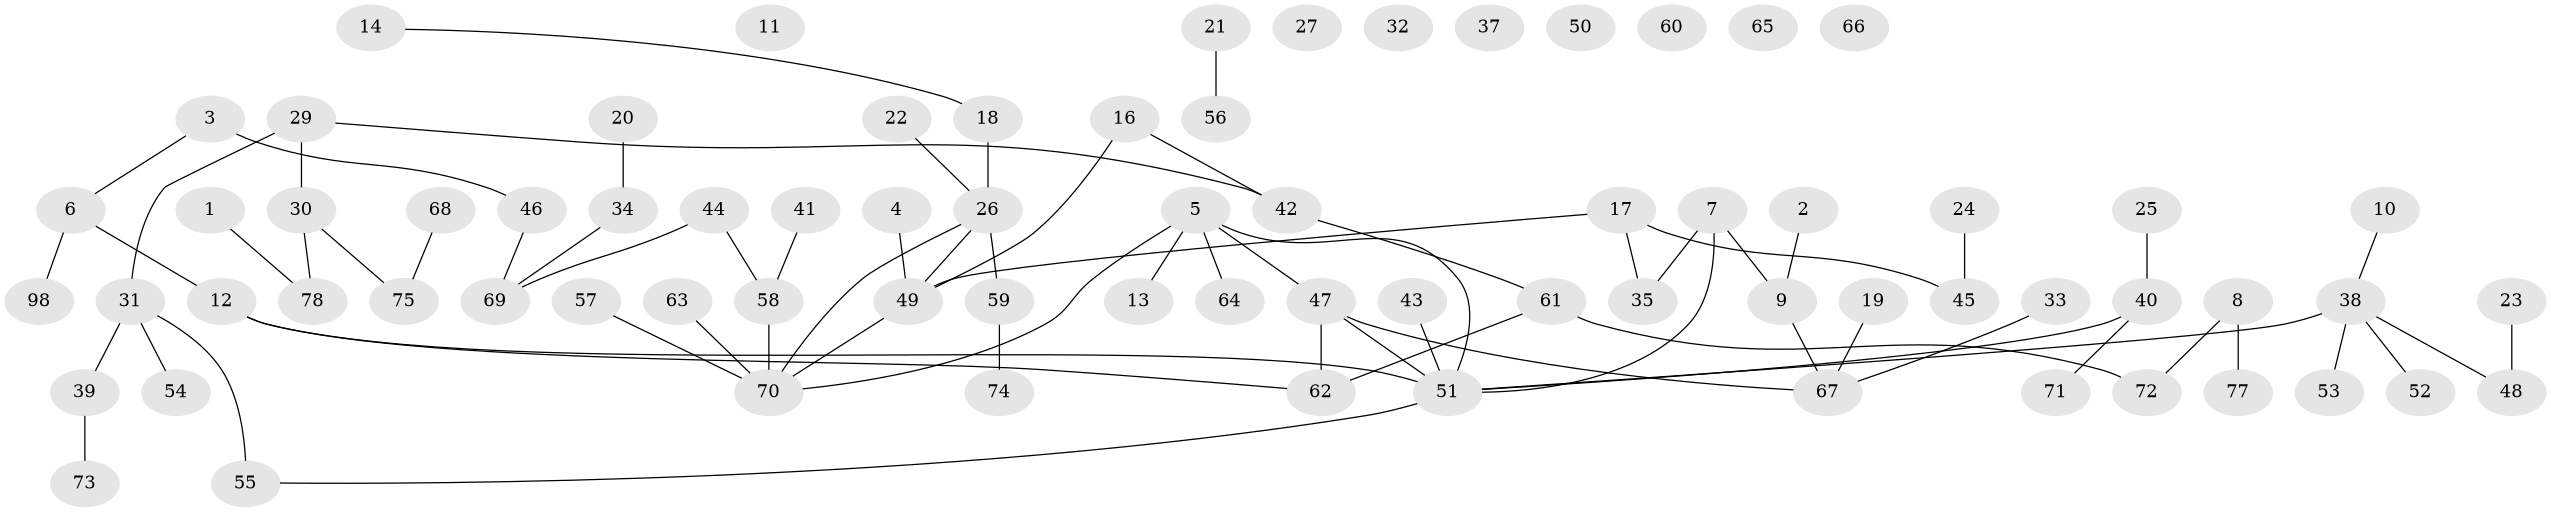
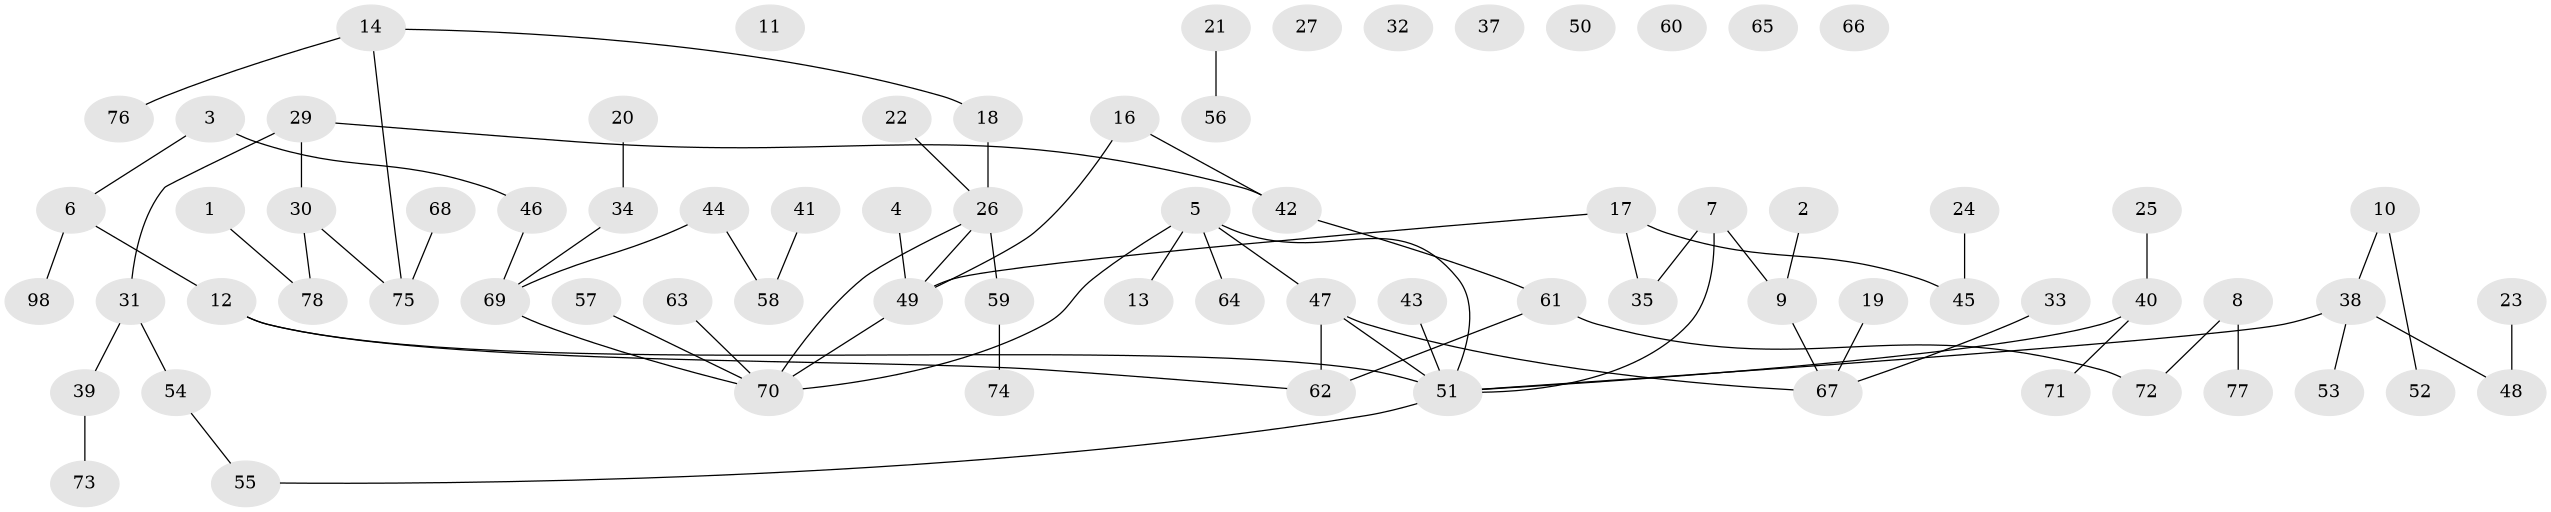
node "76": added
edge "14" -- "75": added
edge "58" -- "70": now "69" -- "70"
edge "38" -- "52": now "10" -- "52"
edge "31" -- "55": now "54" -- "55"
